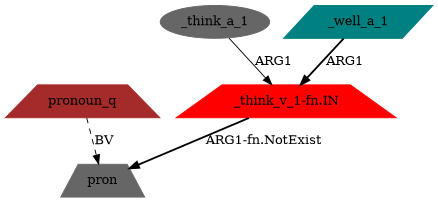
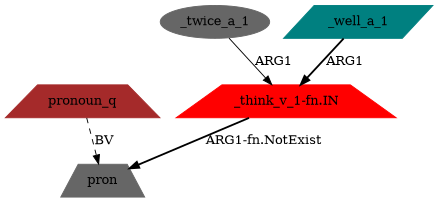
node "_think_a_1": label "_think_a_1" -> "_twice_a_1"
